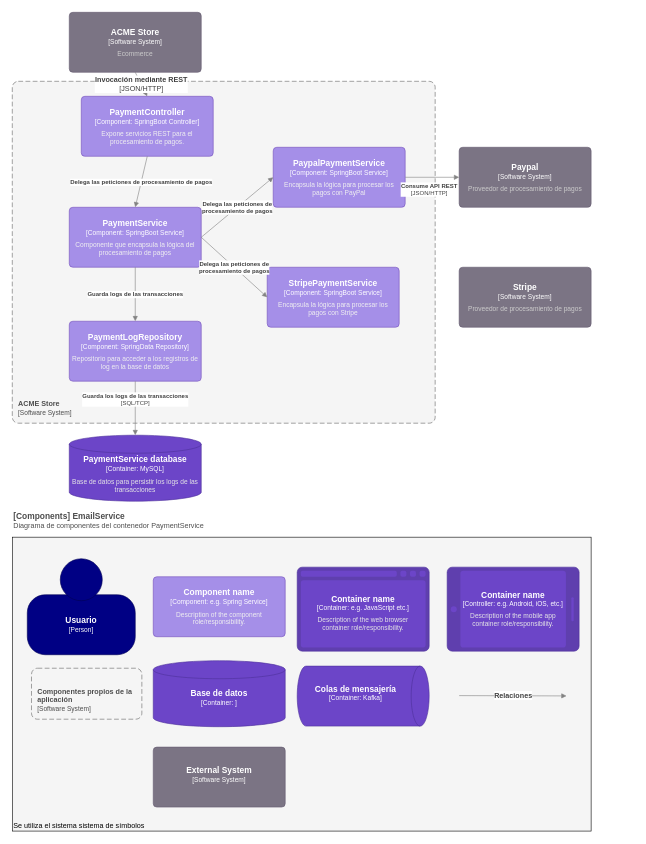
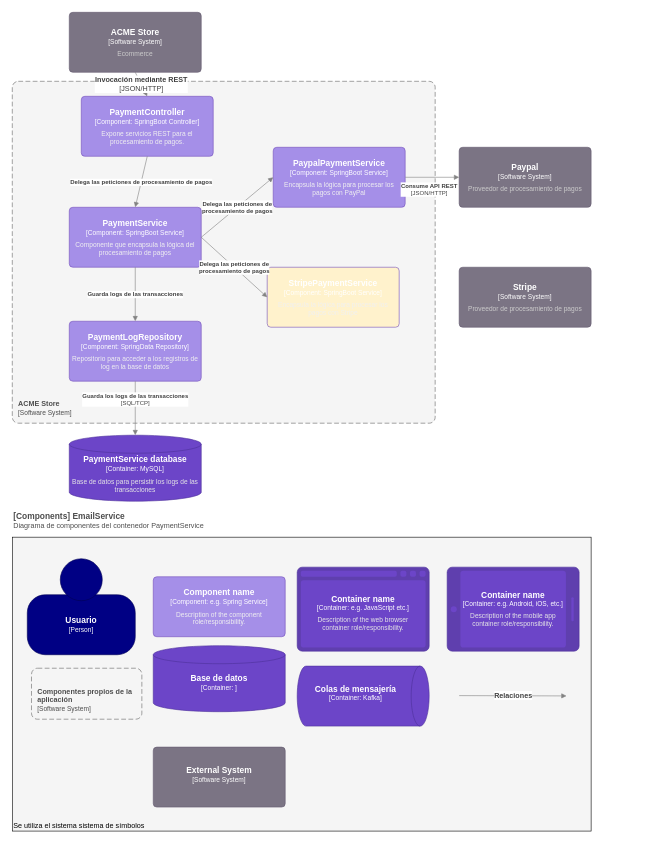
node "StripePaymentService [Component: SpringBoot Service] Encapsula la lógica para procesar los pagos con Stripe": fillcolor #a58fe8 -> #fff2cc
node "Container name [Controller: e.g. Android, iOS, etc.] Description of the mobile app container role/responsibility.": label "Container name [Controller: e.g. Android, iOS, etc.] Description of the mobile app container role/responsibility." -> "Container name [Container: e.g. Android, iOS, etc.] Description of the mobile app container role/responsibility."
node "Base de datos [Container: ]": moved (219, 694) -> (219, 679)
